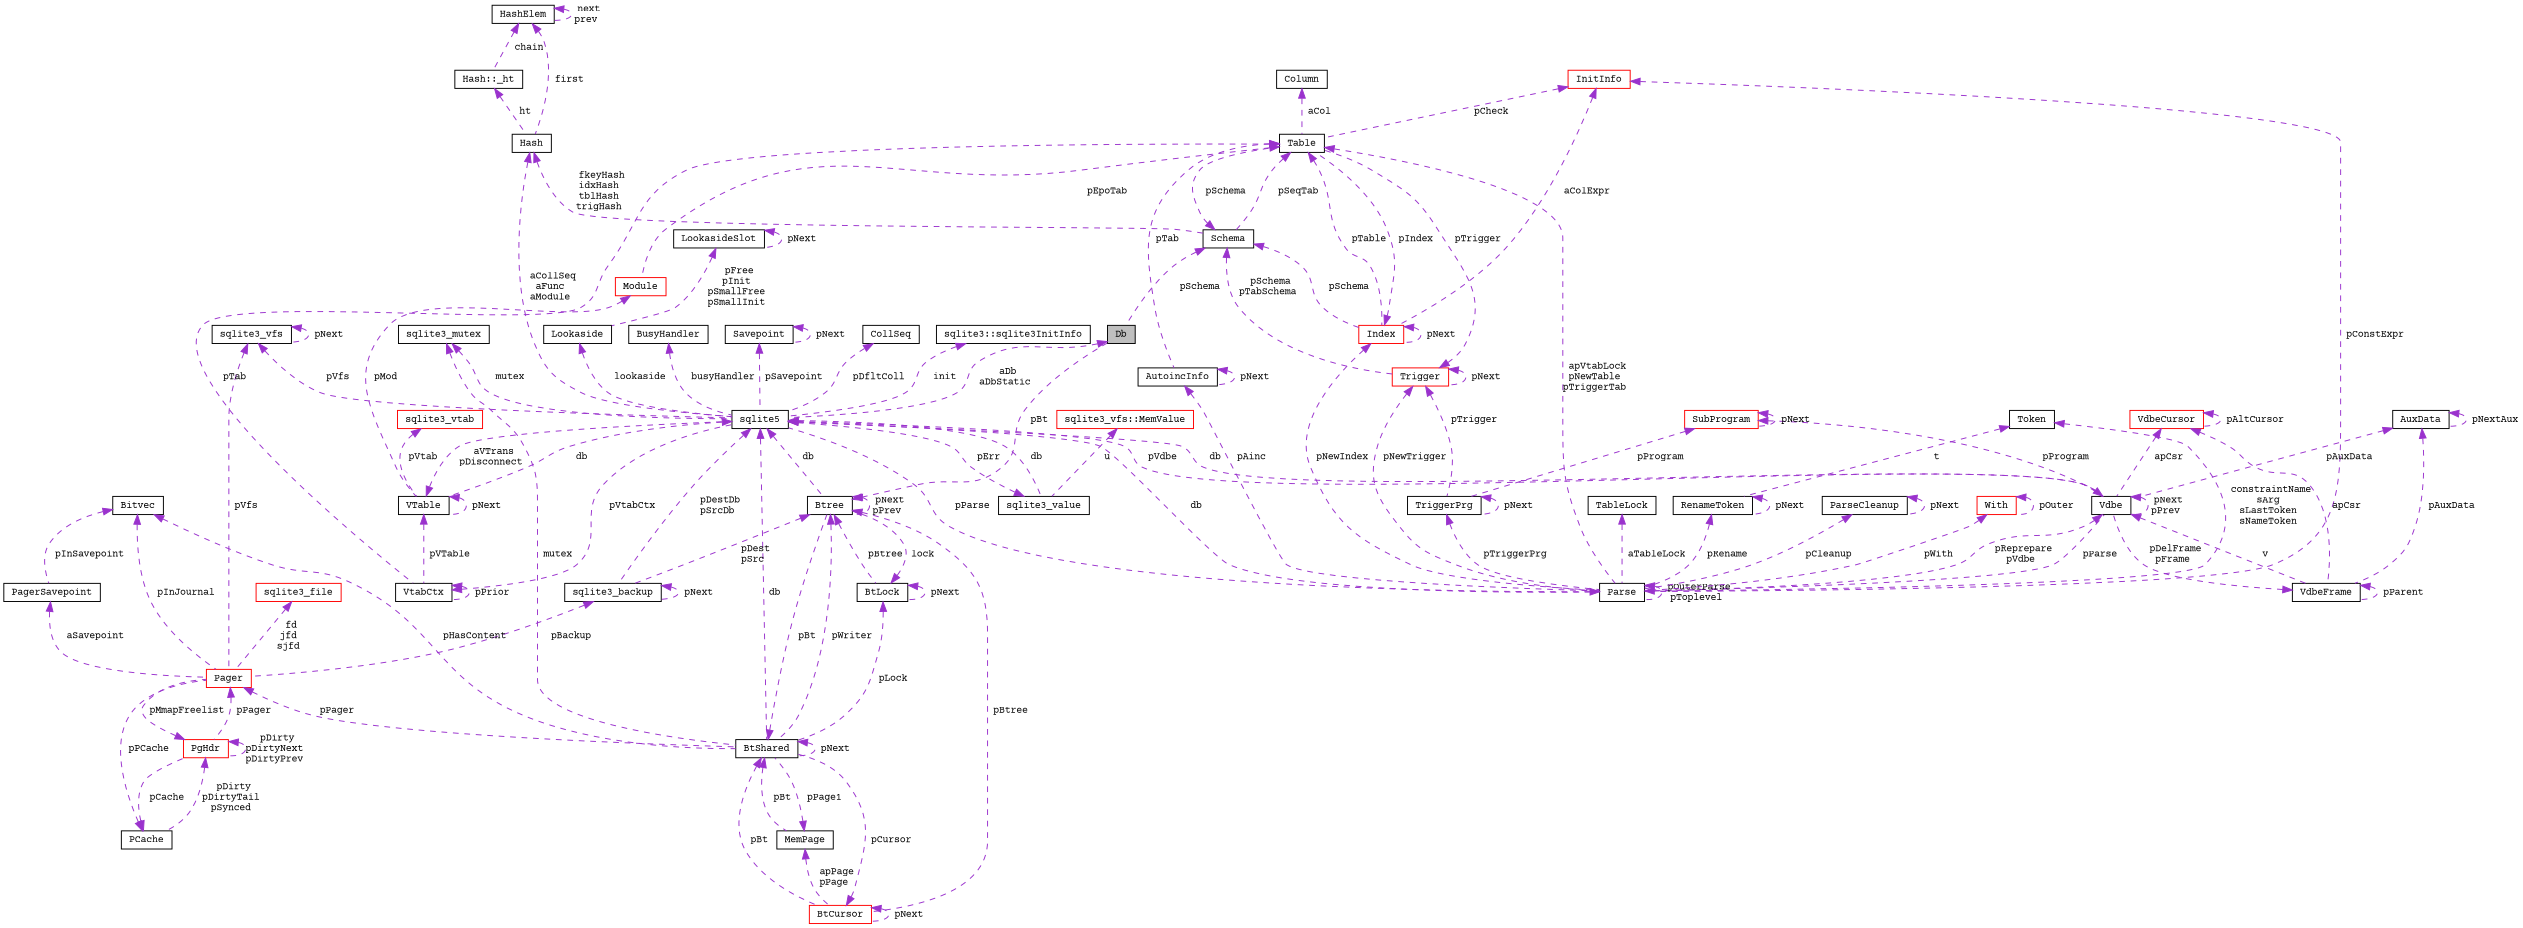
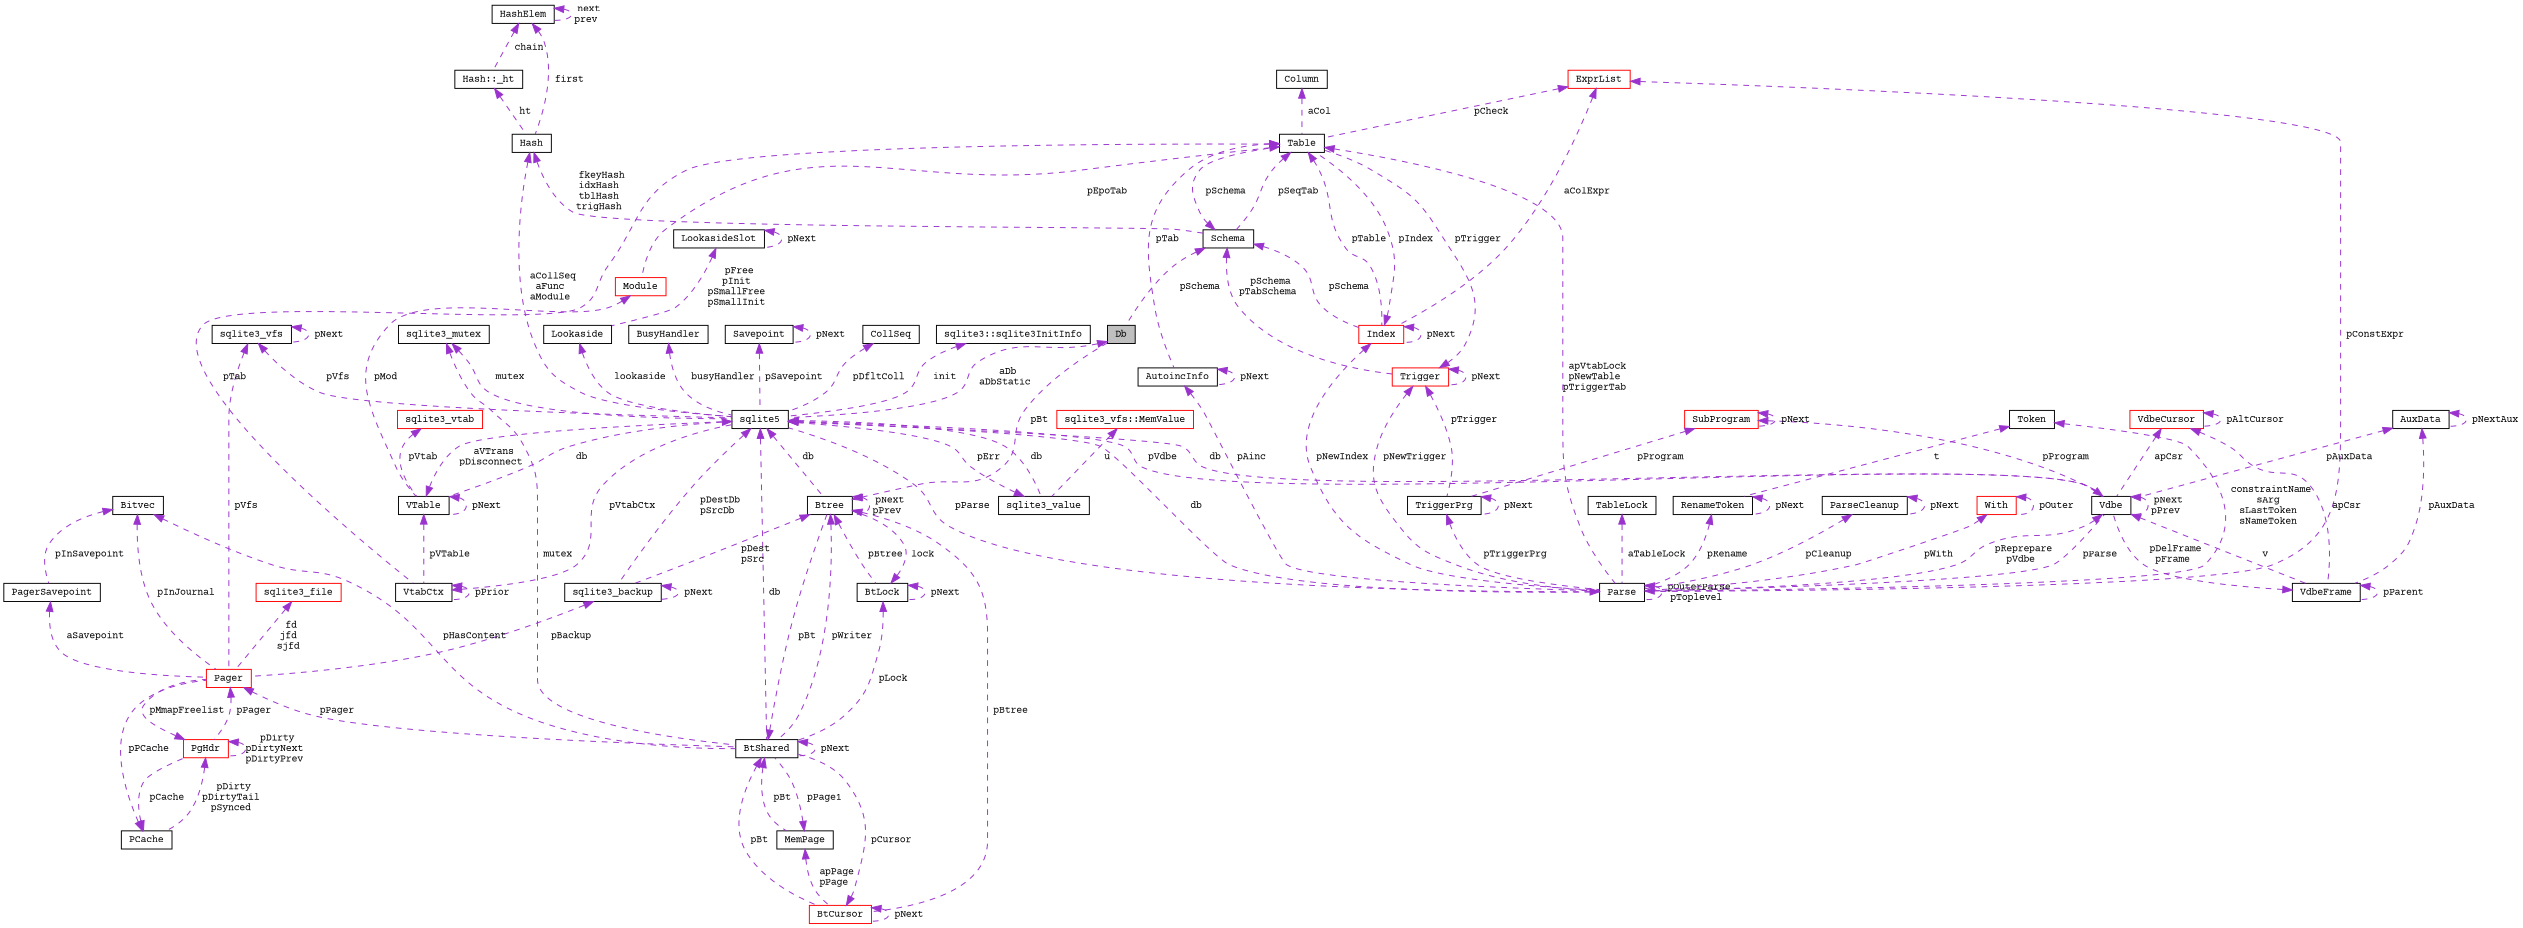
node "InitInfo": label "InitInfo" -> "ExprList"
